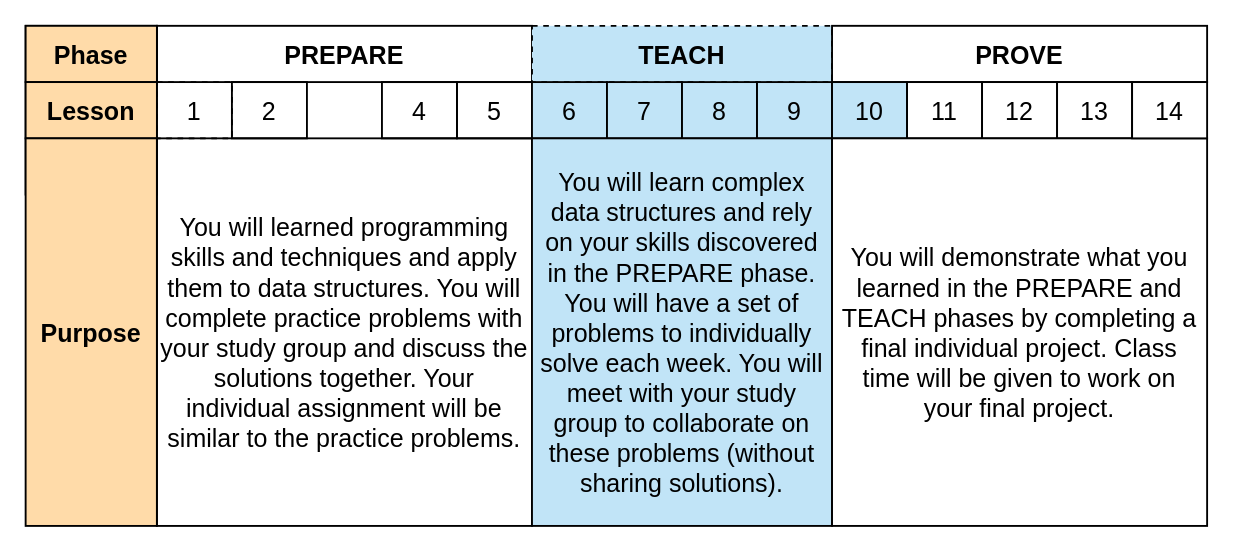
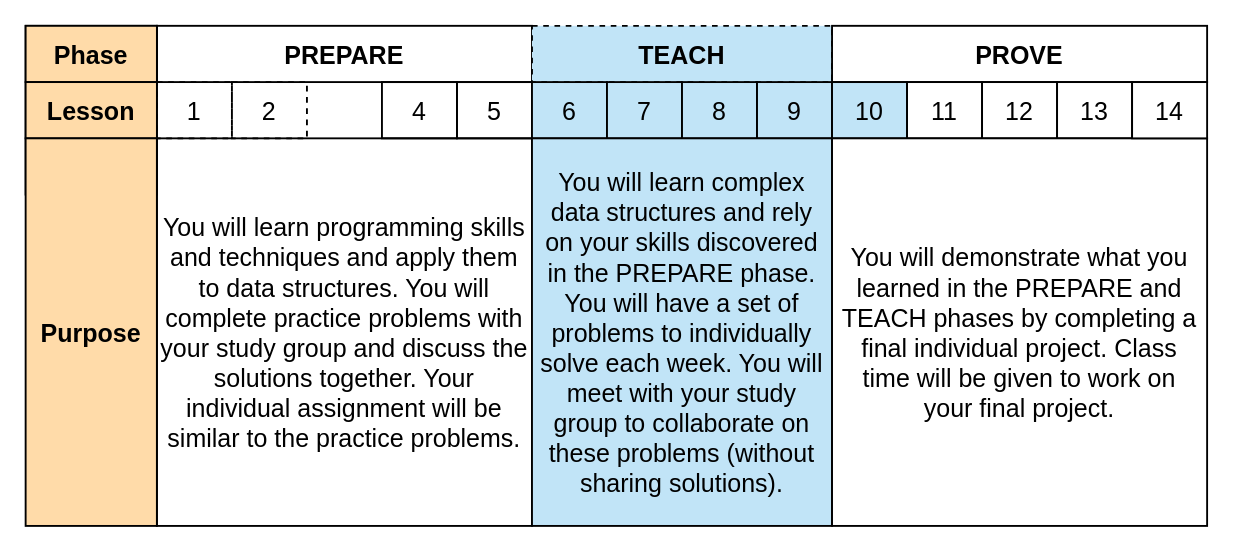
node "2": style solid -> dashed
node "You will learned programming skills and techniques and apply them to data structures. You will complete practice problems with your study group and discuss the solutions together. Your individual assignment will be similar to the practice problems.": label "You will learned programming skills and techniques and apply them to data structures. You will complete practice problems with your study group and discuss the solutions together. Your individual assignment will be similar to the practice problems." -> "You will learn programming skills and techniques and apply them to data structures. You will complete practice problems with your study group and discuss the solutions together. Your individual assignment will be similar to the practice problems."
